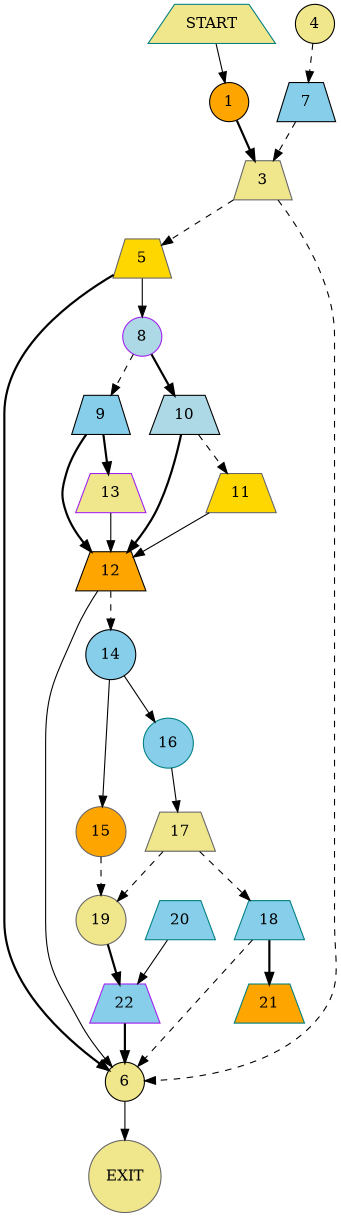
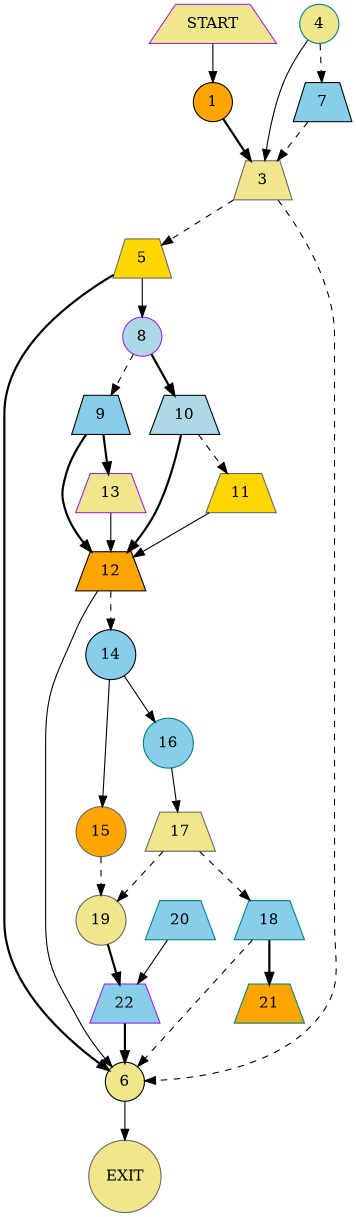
node "START": color teal -> purple
node "4": color black -> teal
edge "4" -> "3": added
